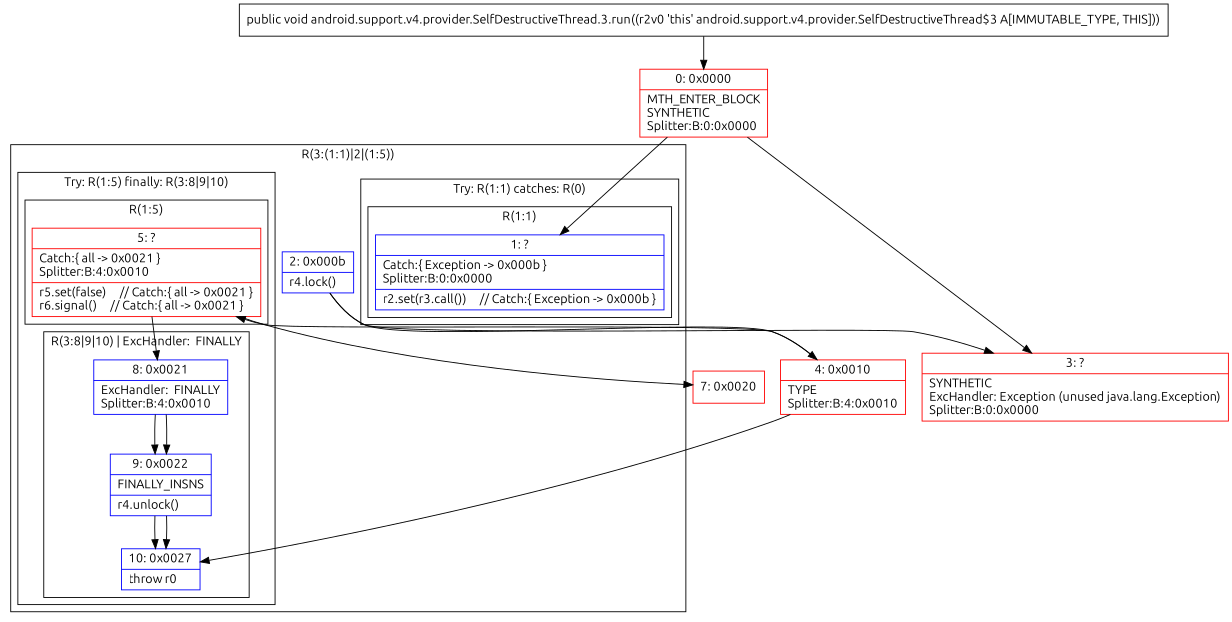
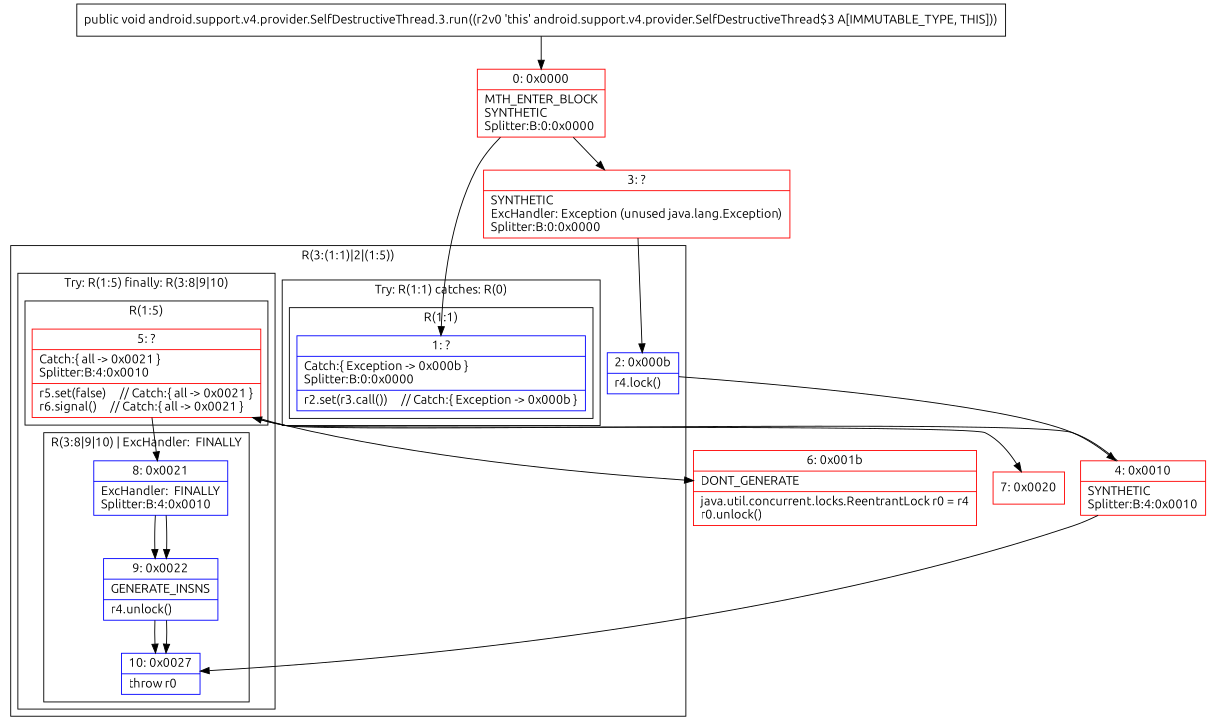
edge "2: 0x000b" -> "3: ?": reversed
node "4: 0x0010": text "TYPE" -> "SYNTHETIC"
node "9: 0x0022": text "FINALLY_INSNS" -> "GENERATE_INSNS"
node "6: 0x001b": added
